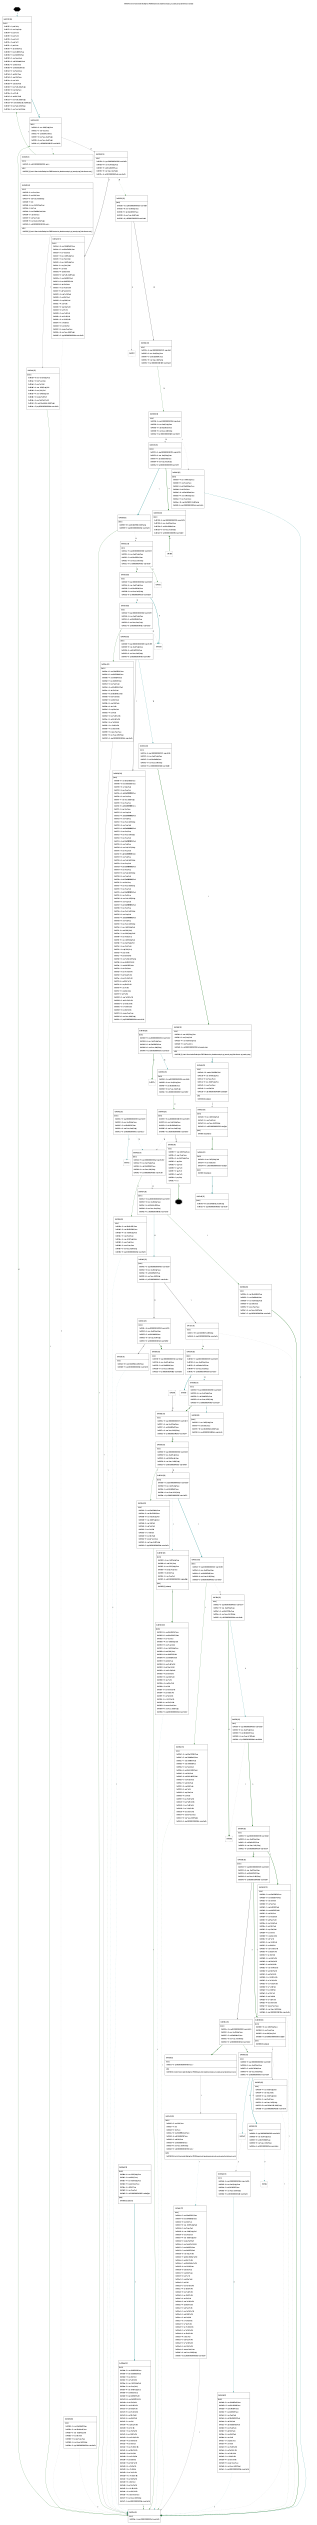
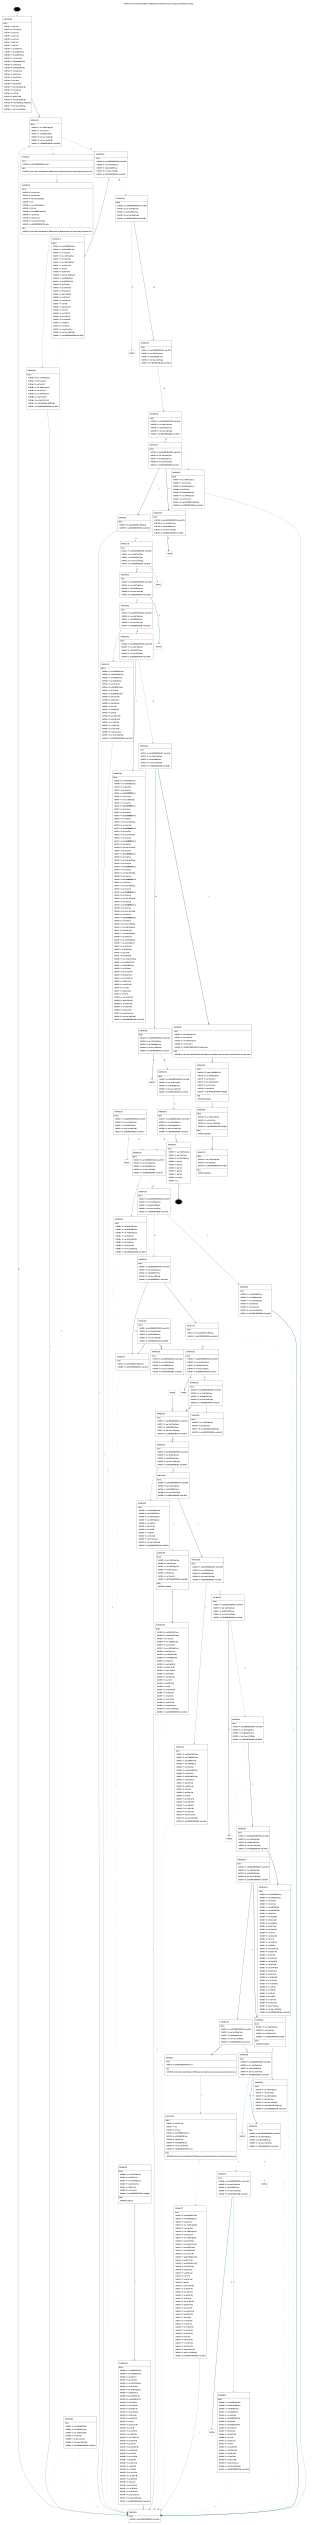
edge "0x401d73 [5]" -> "0x401270 [116]": now "0x401d73 [5]" -> "0x401d78 [44]"
edge "0x401f9d" -> "0x401390 [28]": reversed
edge "0x4013e4 [28]" -> "0x401e58": now "0x4013e4 [28]" -> "0x401400 [28]"
edge "0x40141c [28]" -> "0x401438 [28]": added, label "18"
node "0x401e49 [15]": removed
edge "0x4014e0 [28]" -> "0x4014fc [28]": now "0x4014e0 [28]" -> "0x401afb [15]"
edge "0x401614 [28]" -> "0x401630 [28]": removed, label "4"
node "0x4016bc": added
